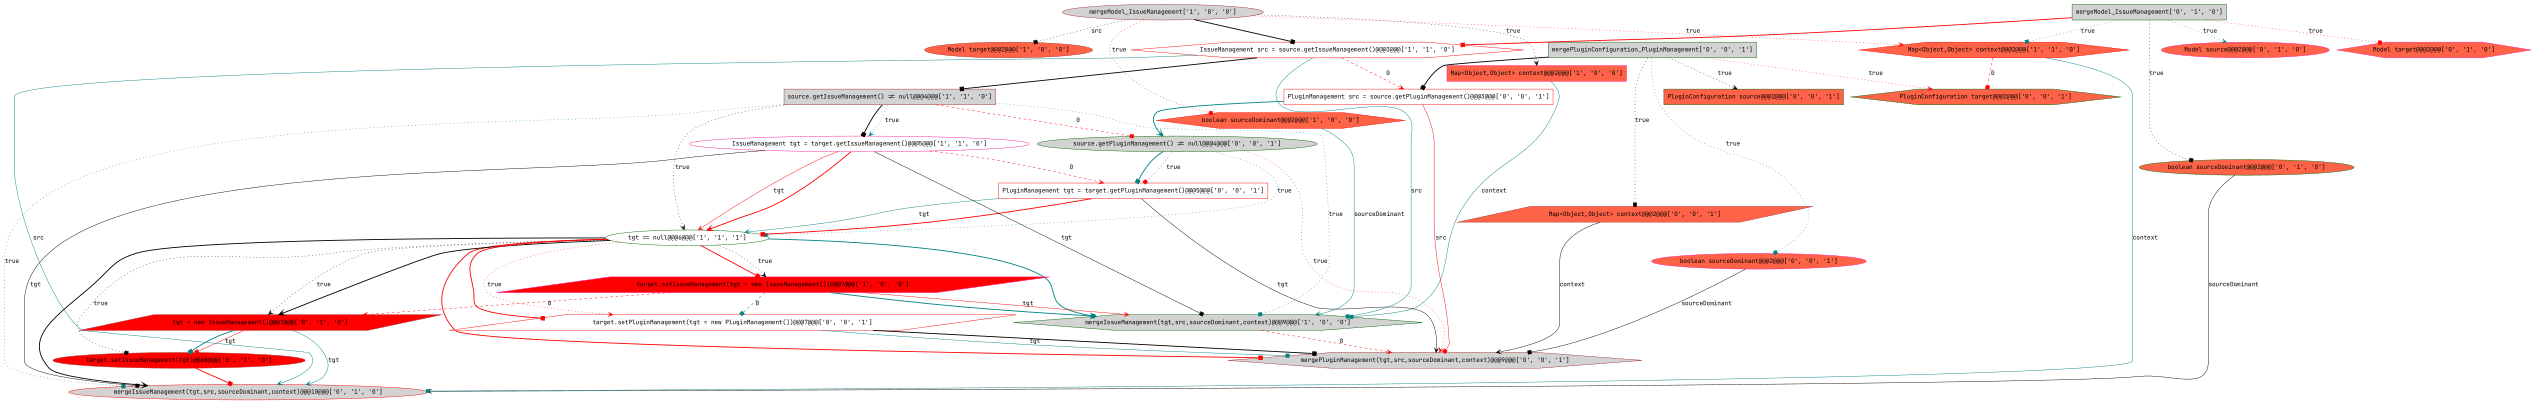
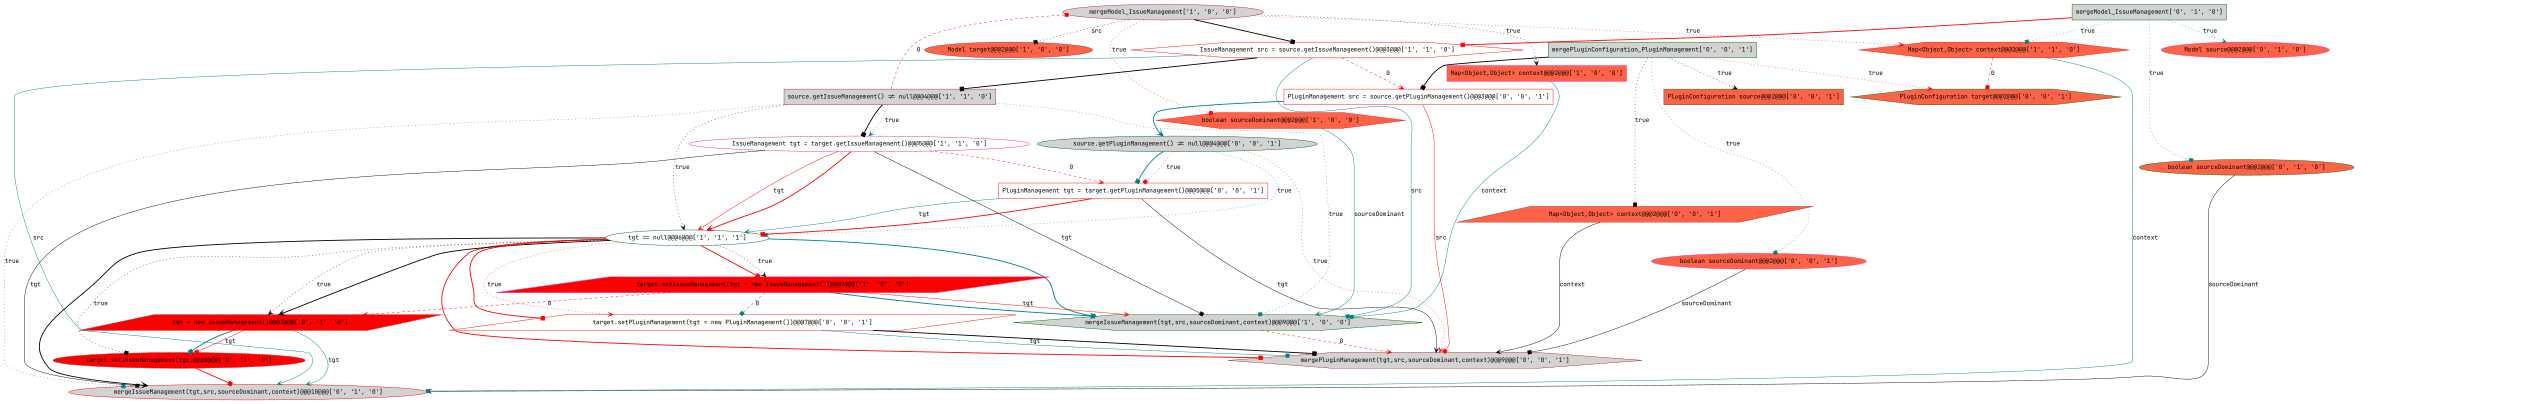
node "Model target@@@2@@@['0', '1', '0']": removed
edge "mergeModel_IssueManagement['0', '1', '0']" -> "boolean sourceDominant@@@2@@@['0', '1', '0']": color black -> teal
edge "source.getIssueManagement() != null@@@4@@@['1', '1', '0']" -> "source.getPluginManagement() != null@@@4@@@['0', '0', '1']": now "source.getIssueManagement() != null@@@4@@@['1', '1', '0']" -> "mergeModel_IssueManagement['1', '0', '0']"
